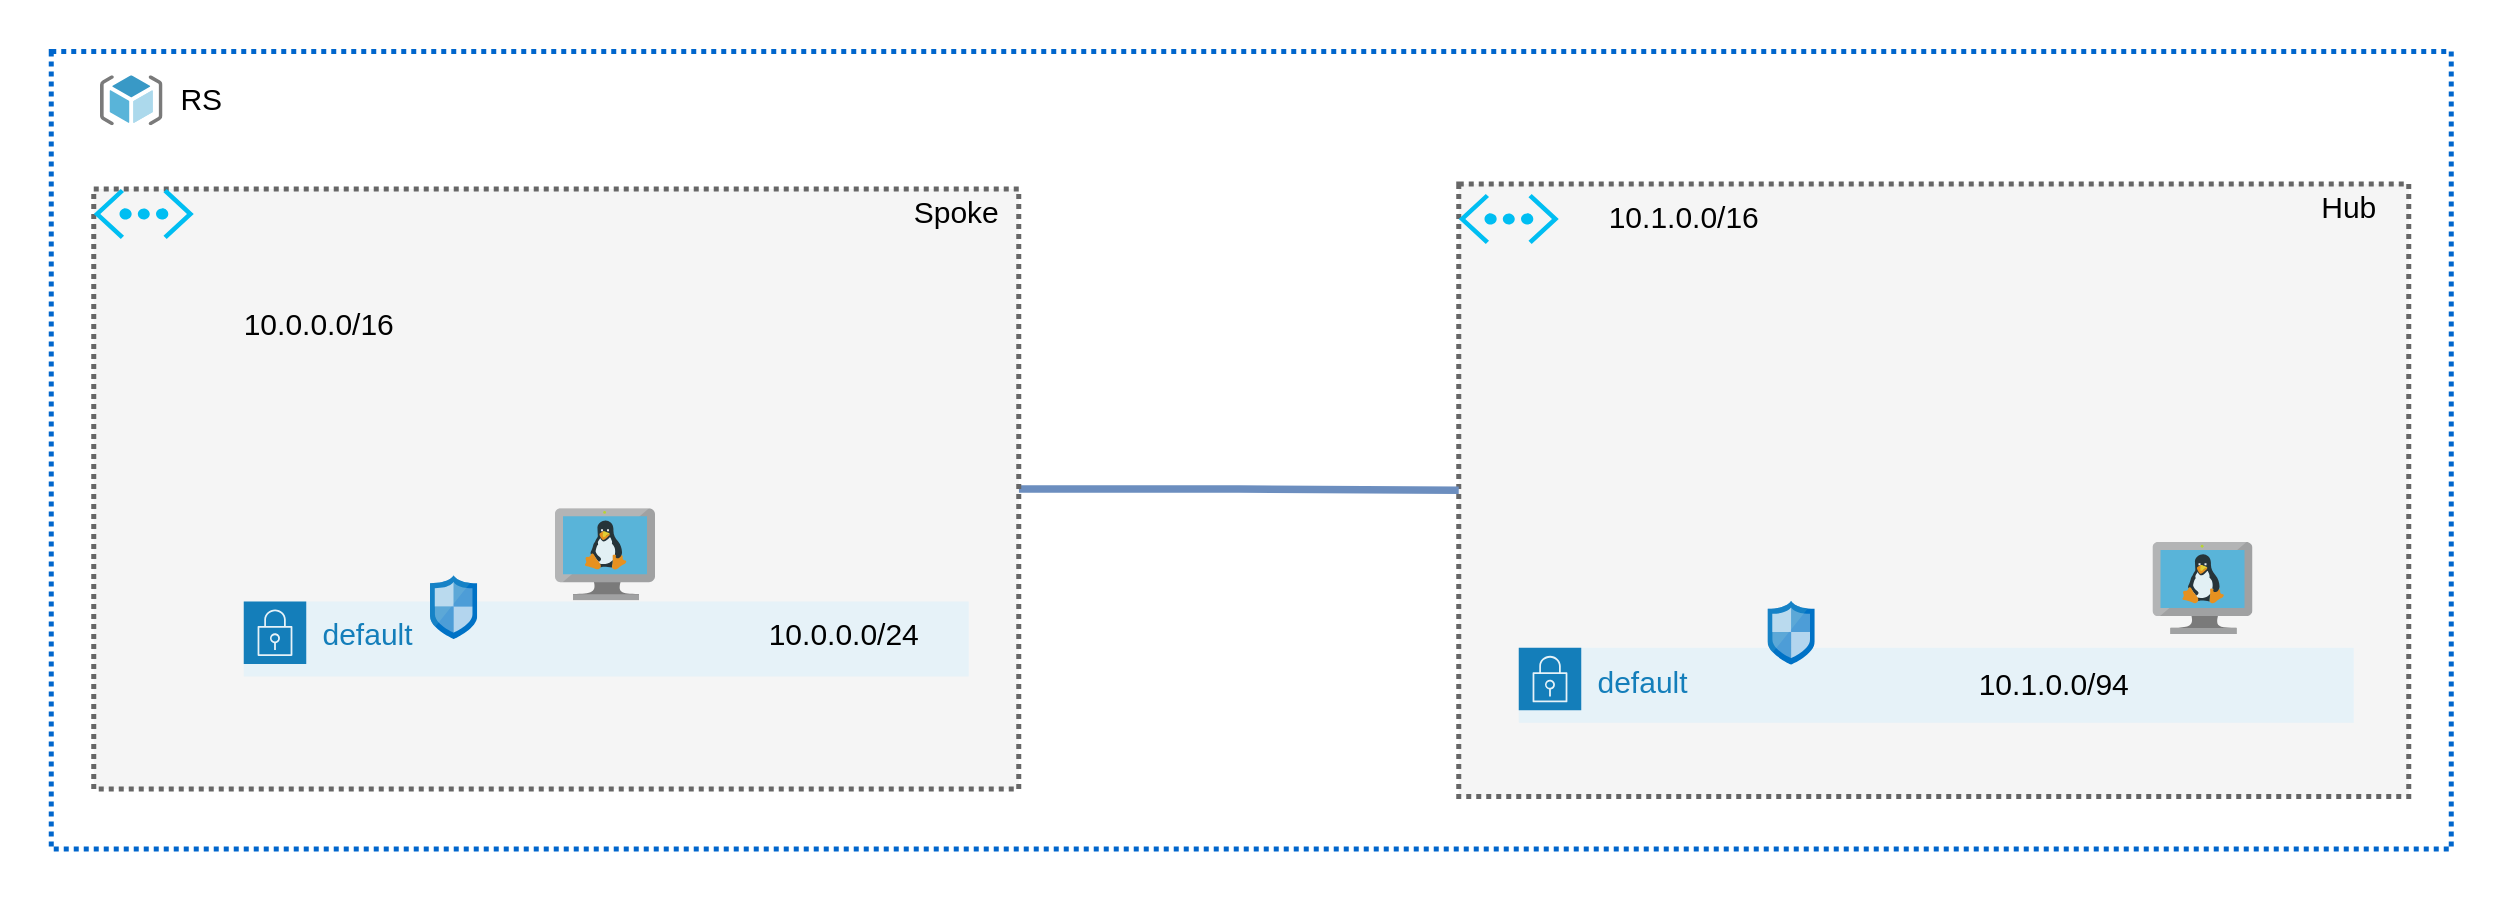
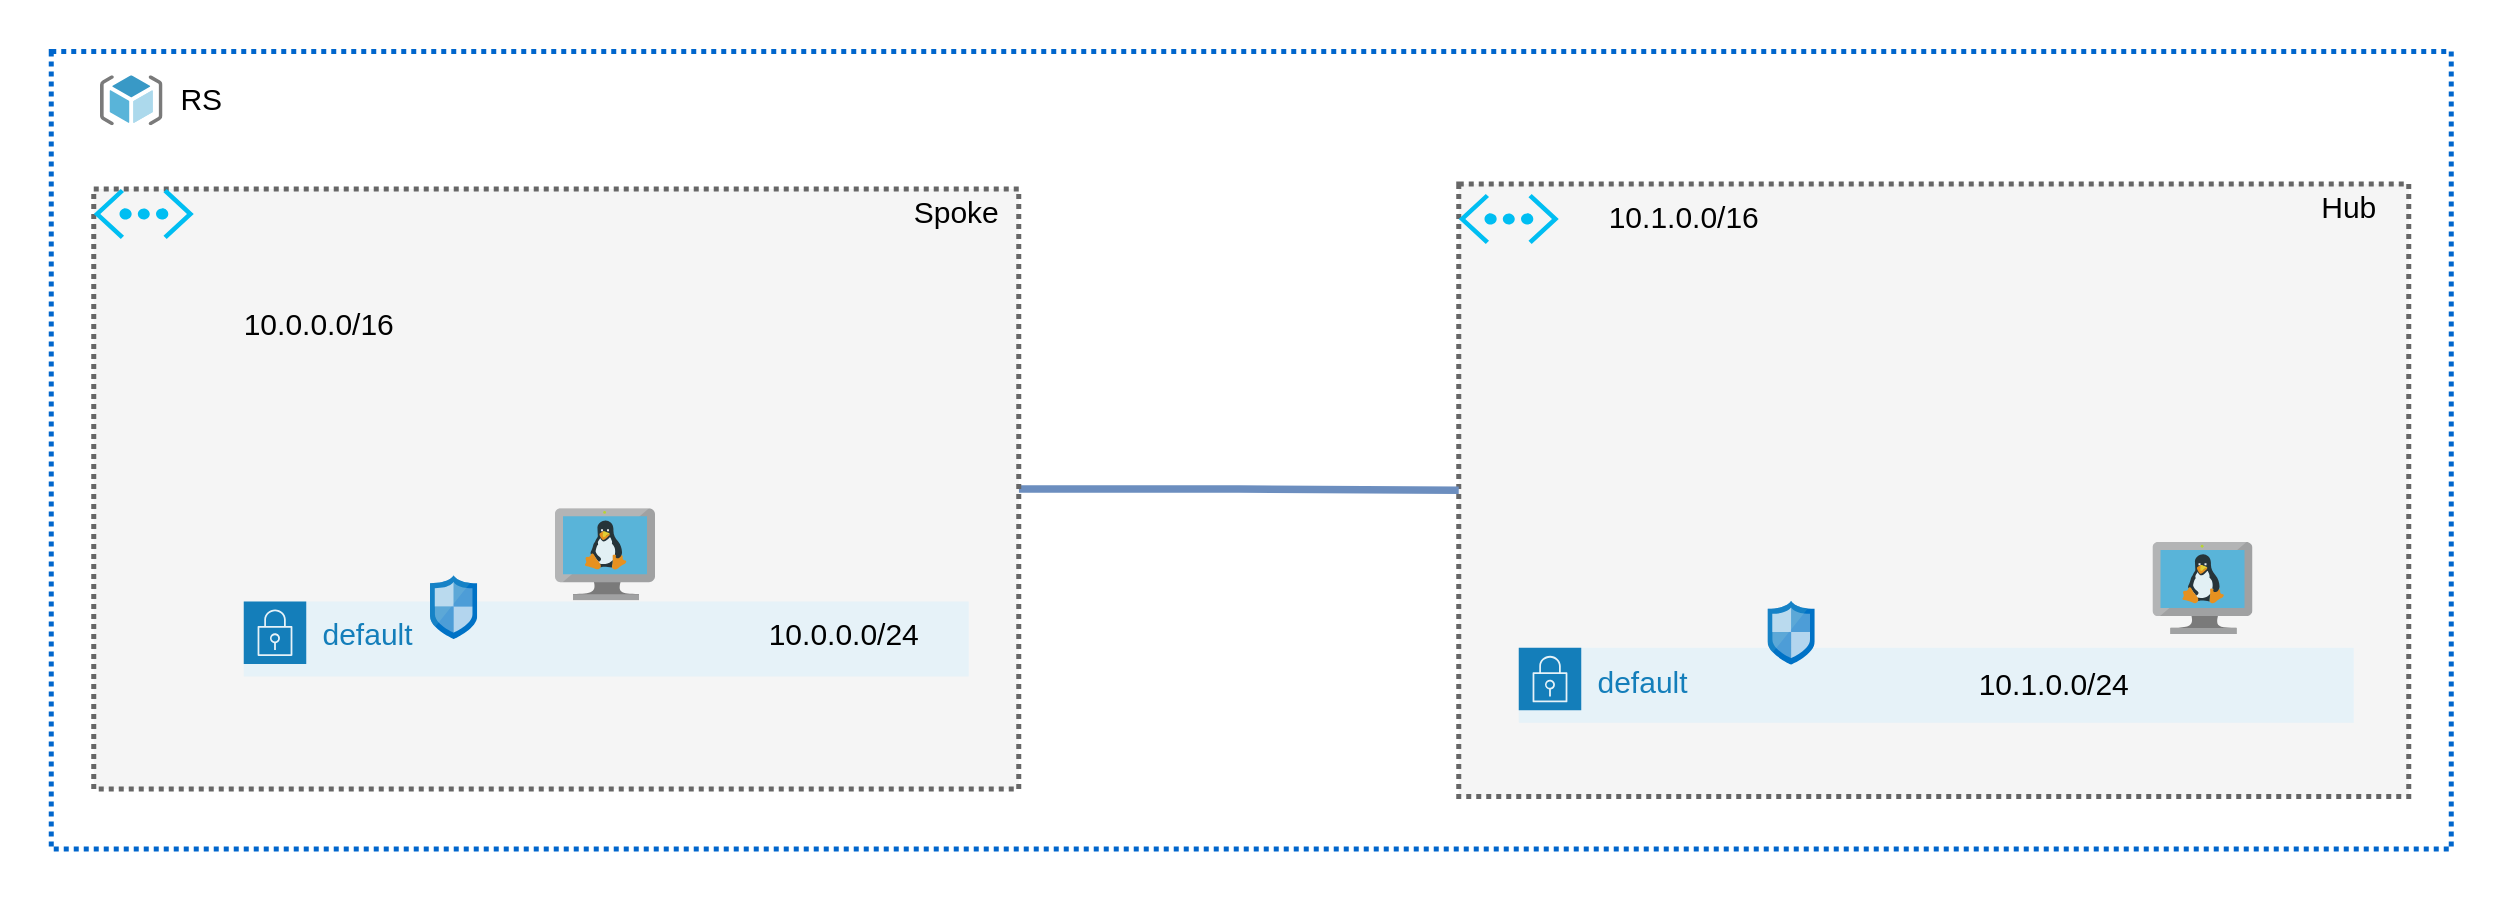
node "10.1.0.0/94": label "10.1.0.0/94" -> "10.1.0.0/24"
